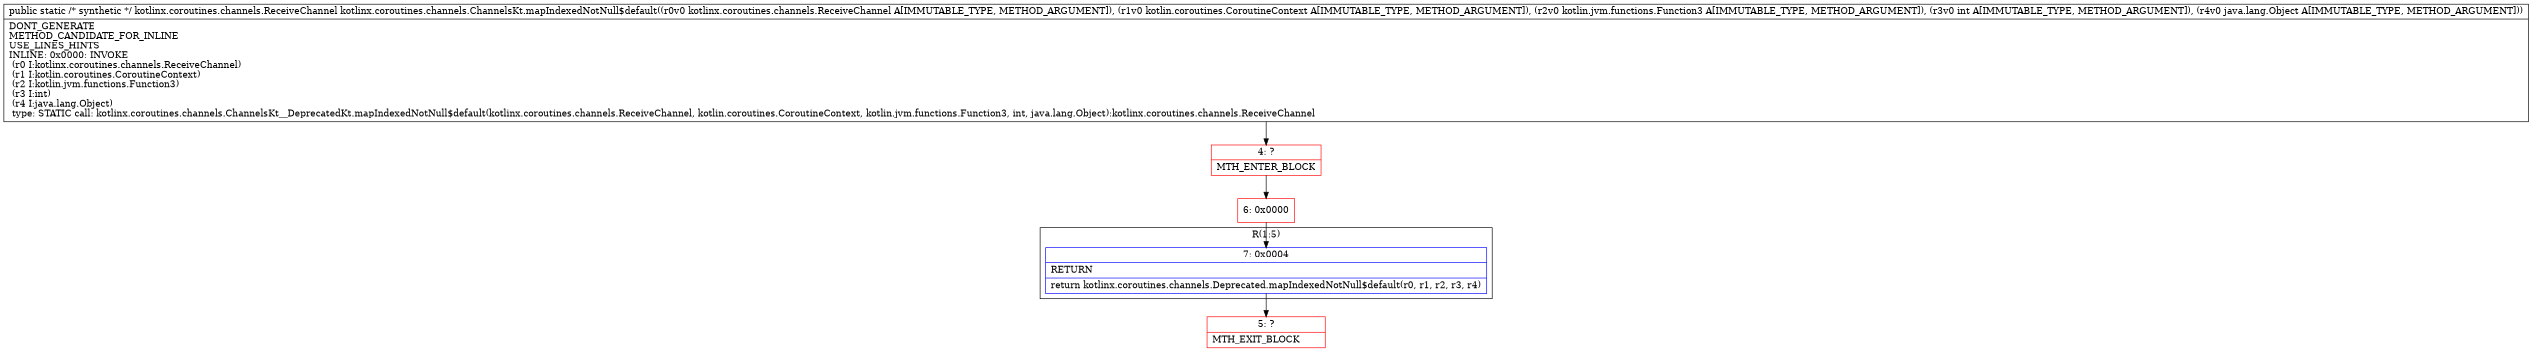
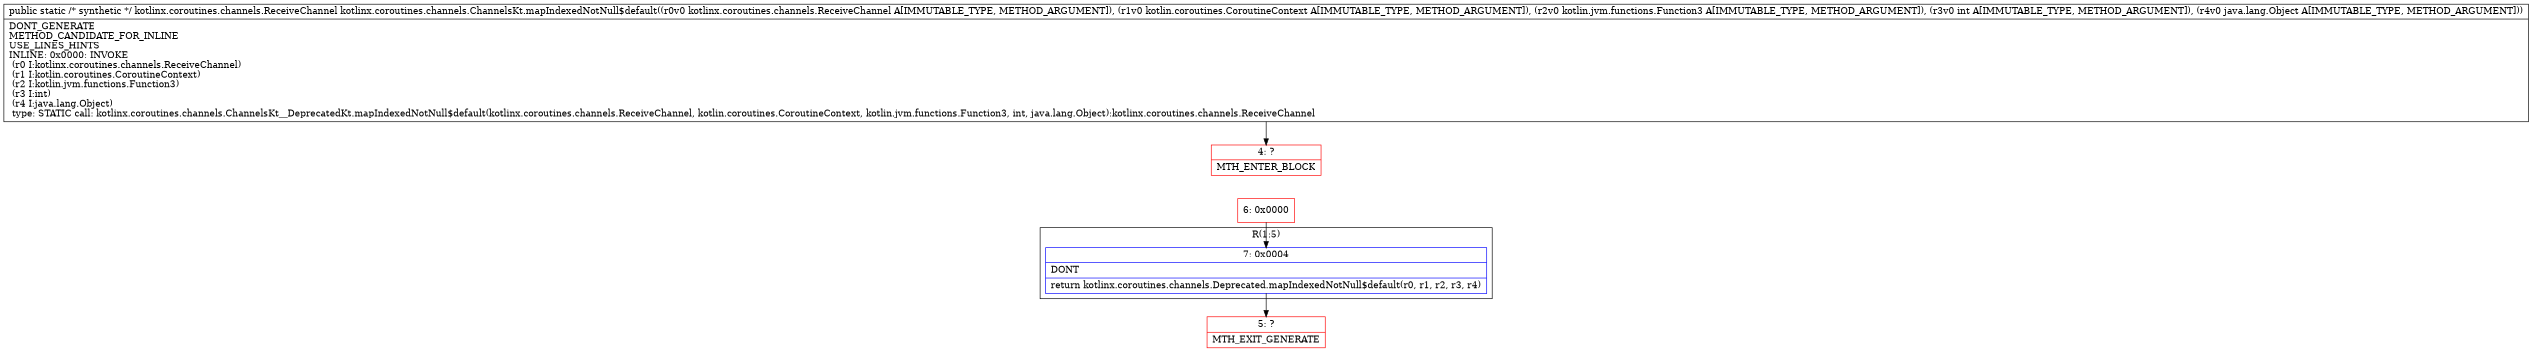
edge "4: ?" -> "6: 0x0000": removed
node "7: 0x0004": text "RETURN" -> "DONT"
node "5: ?": text "MTH_EXIT_BLOCK" -> "MTH_EXIT_GENERATE"
